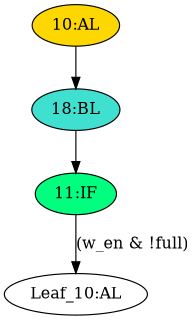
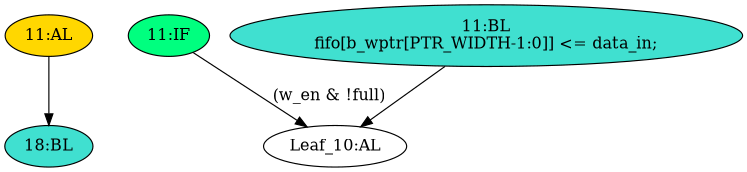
node "10:AL": label "10:AL" -> "11:AL"
node "11:BL fifo[b_wptr[PTR_WIDTH-1:0]] <= data_in;": added
edge "18:BL" -> "11:IF": removed
